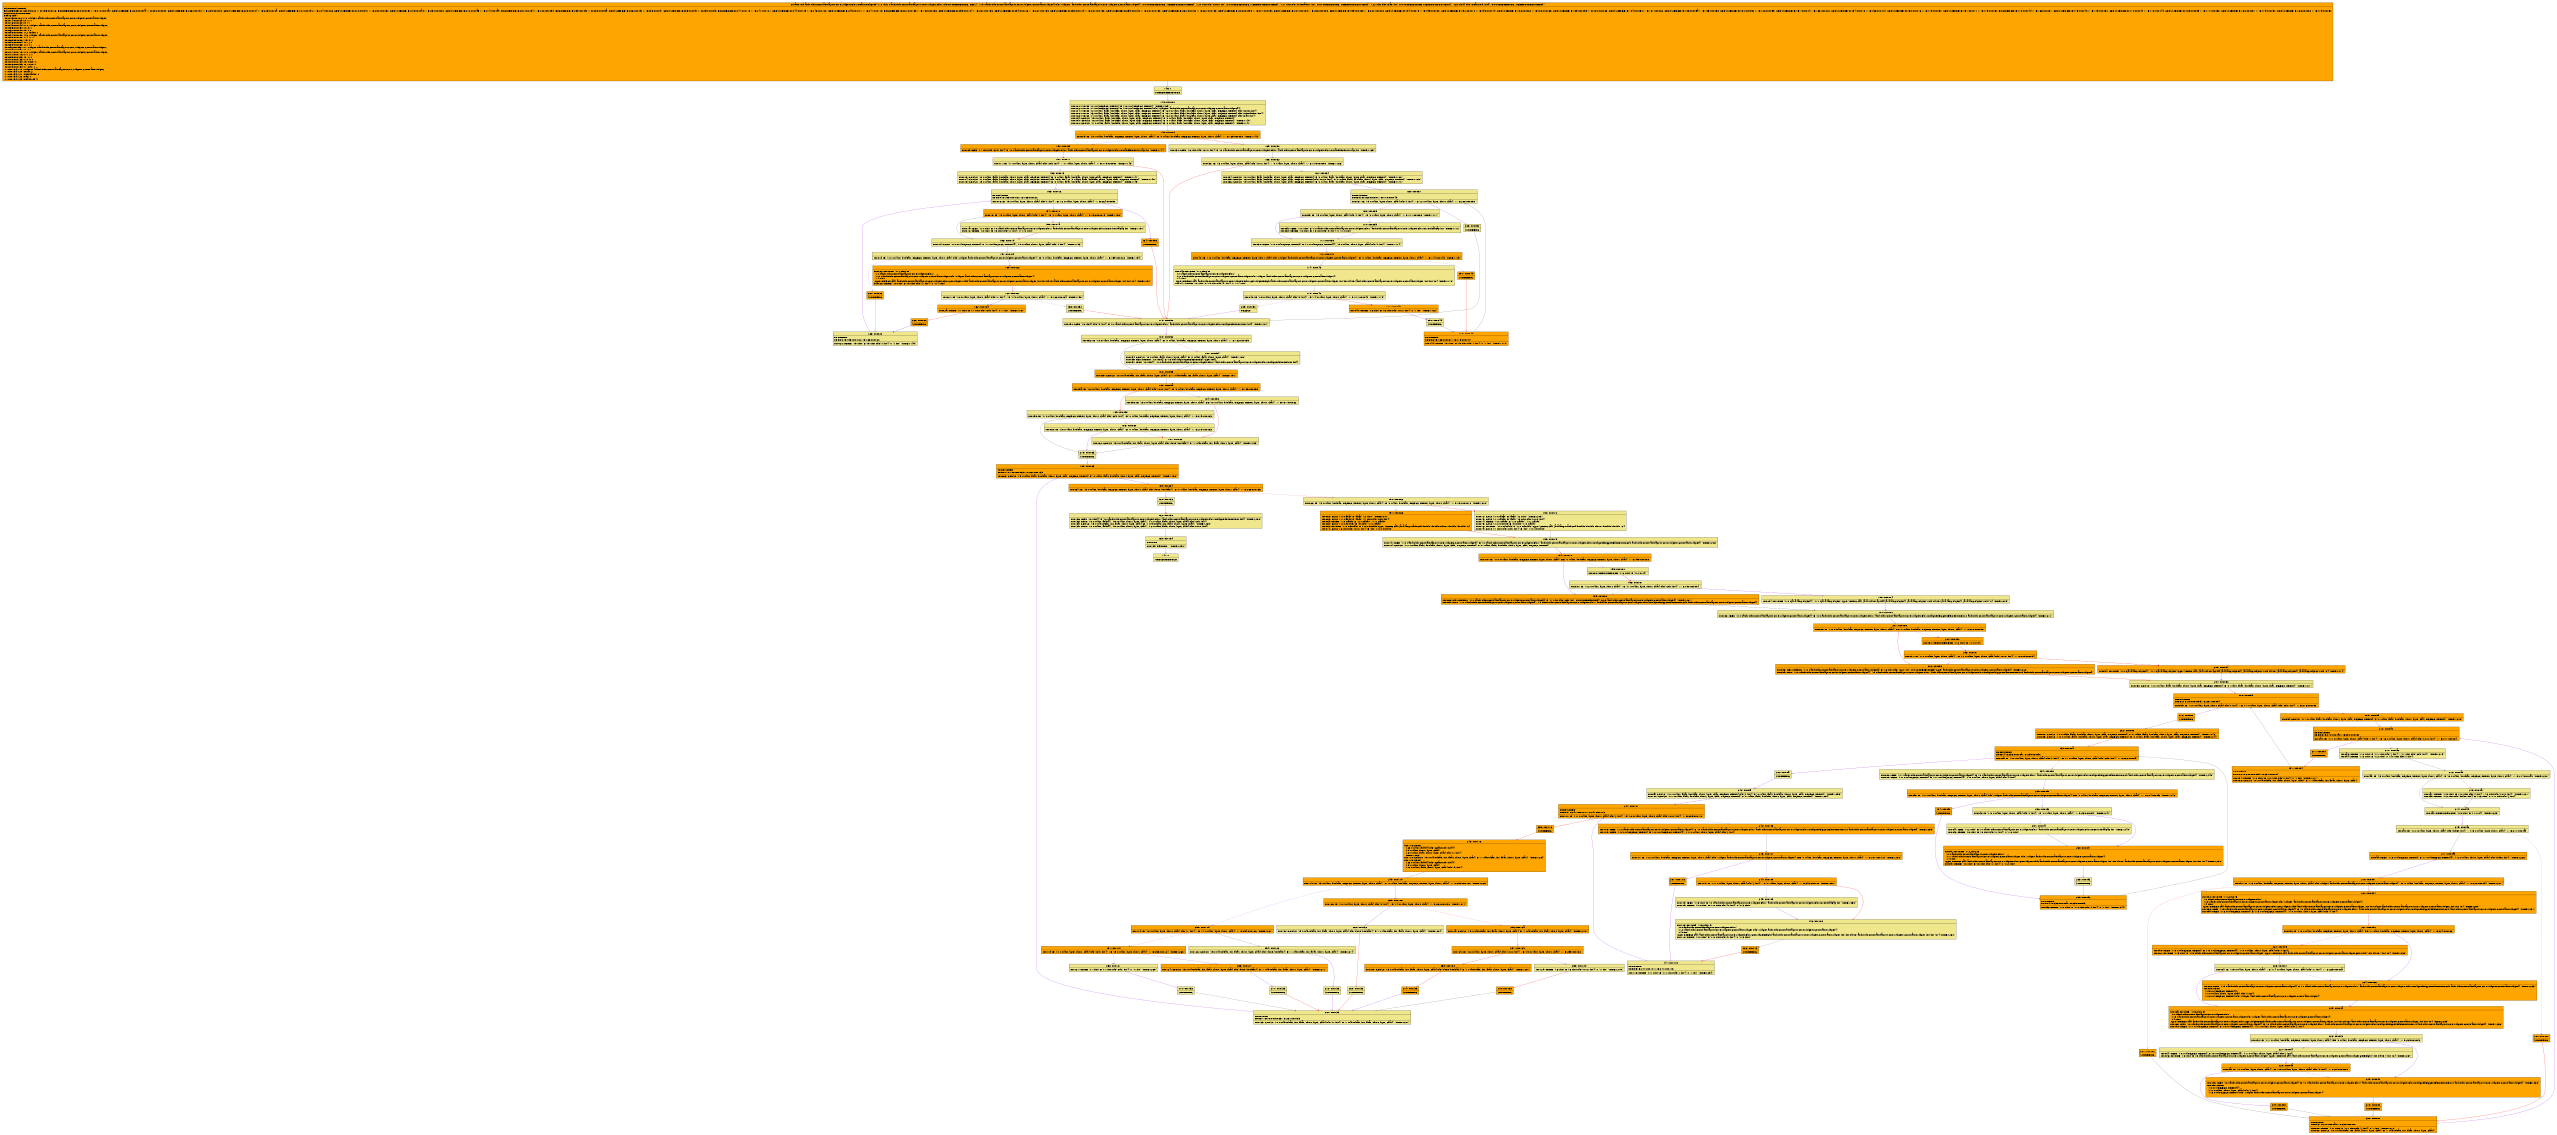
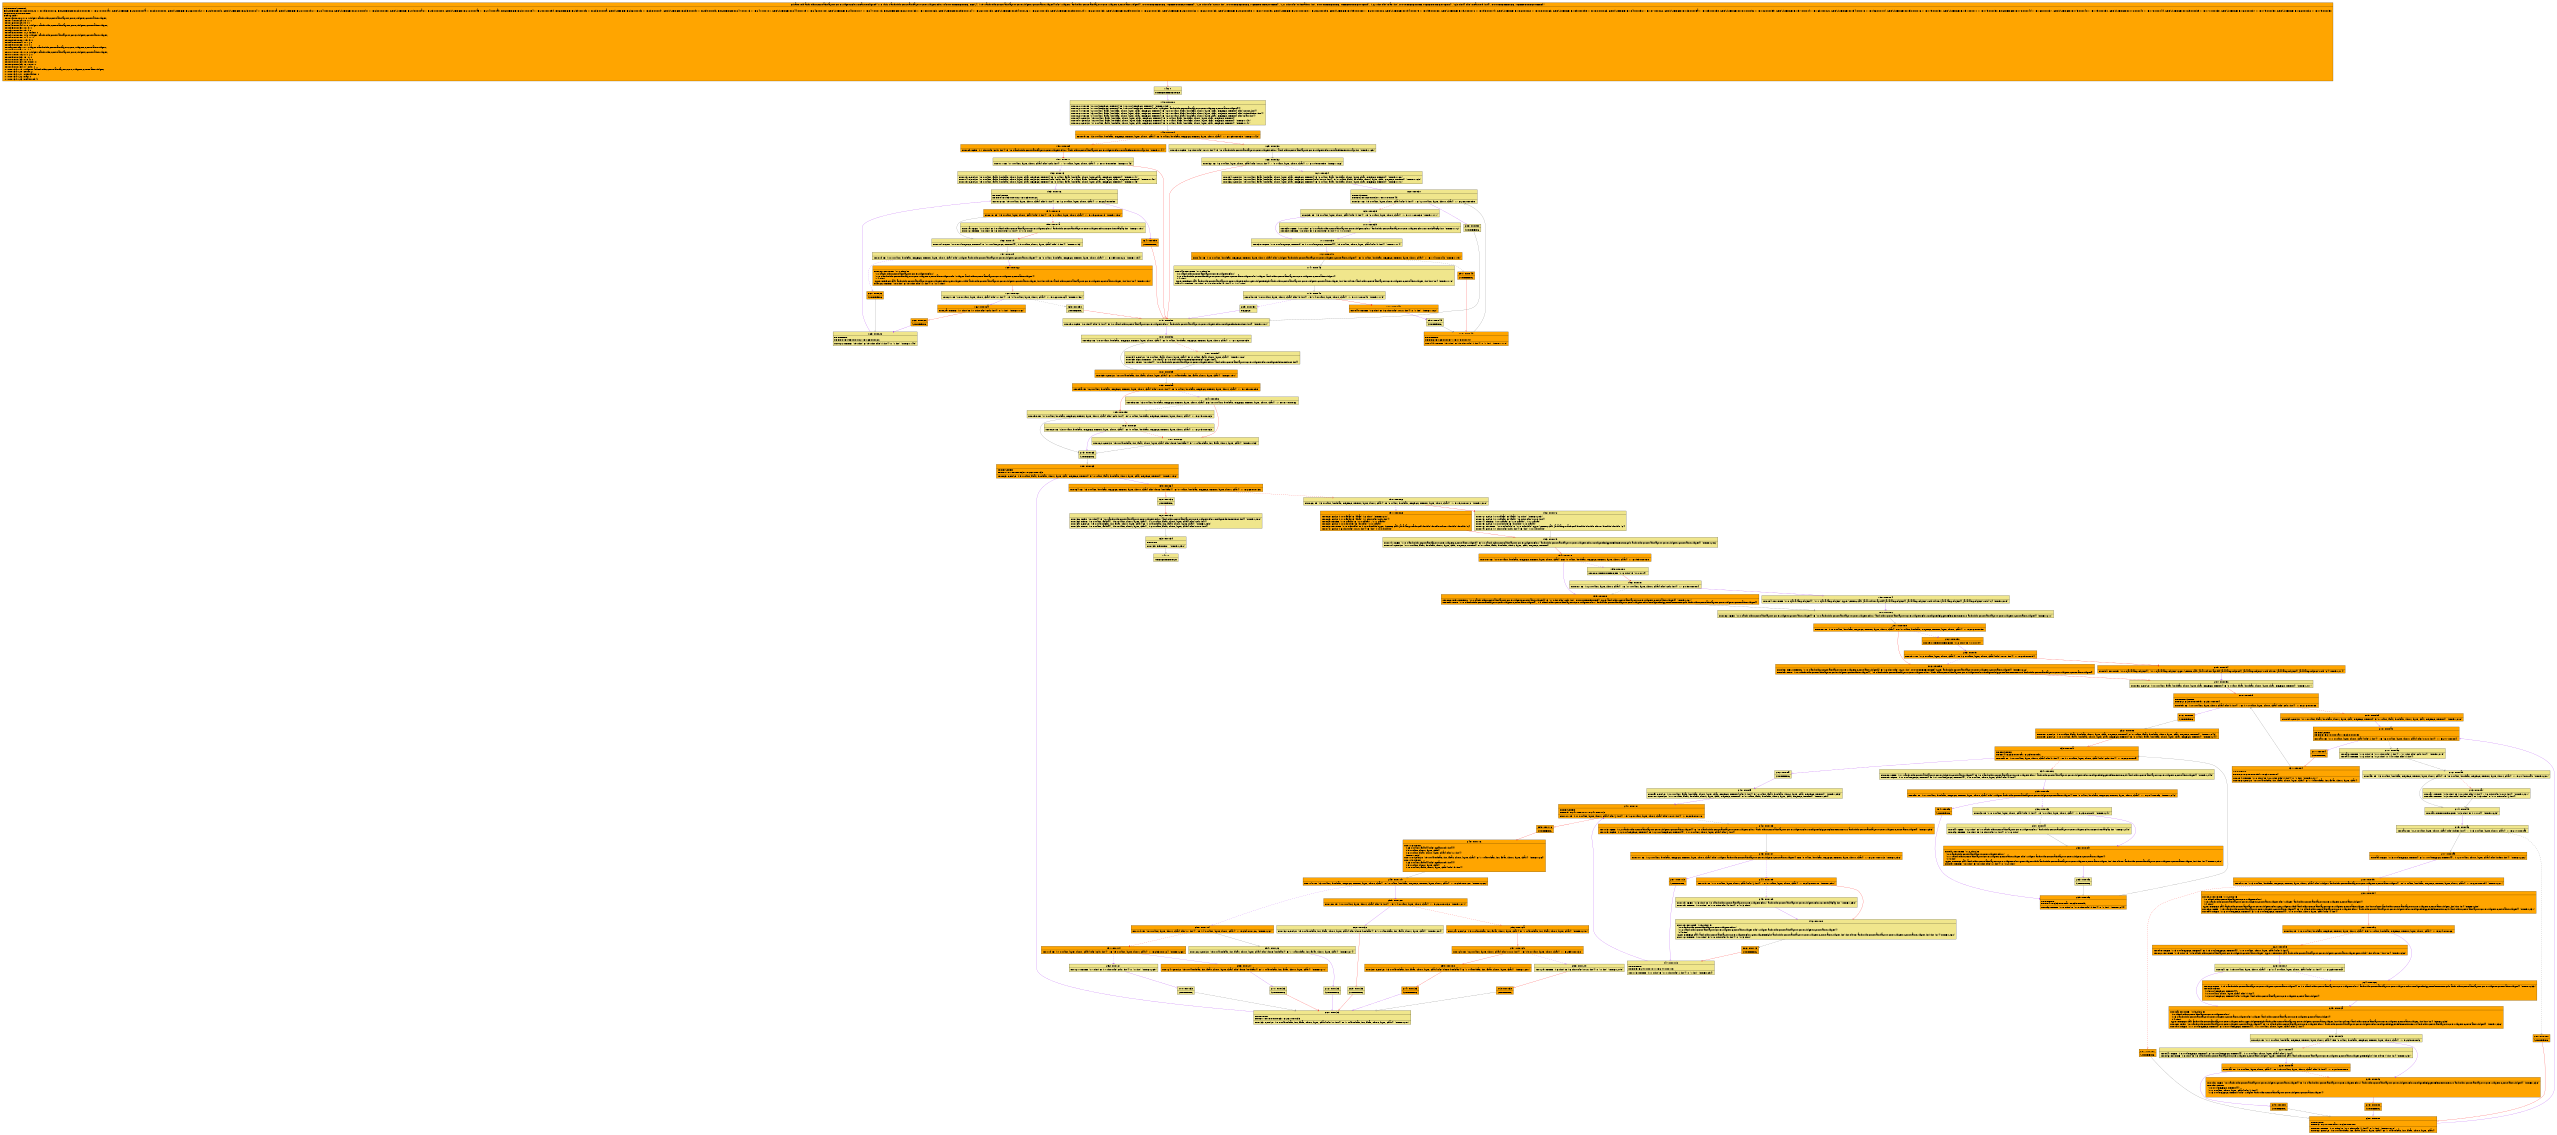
node "208: 0x009d": text "LOOP_START" -> "NEEDED_START"
